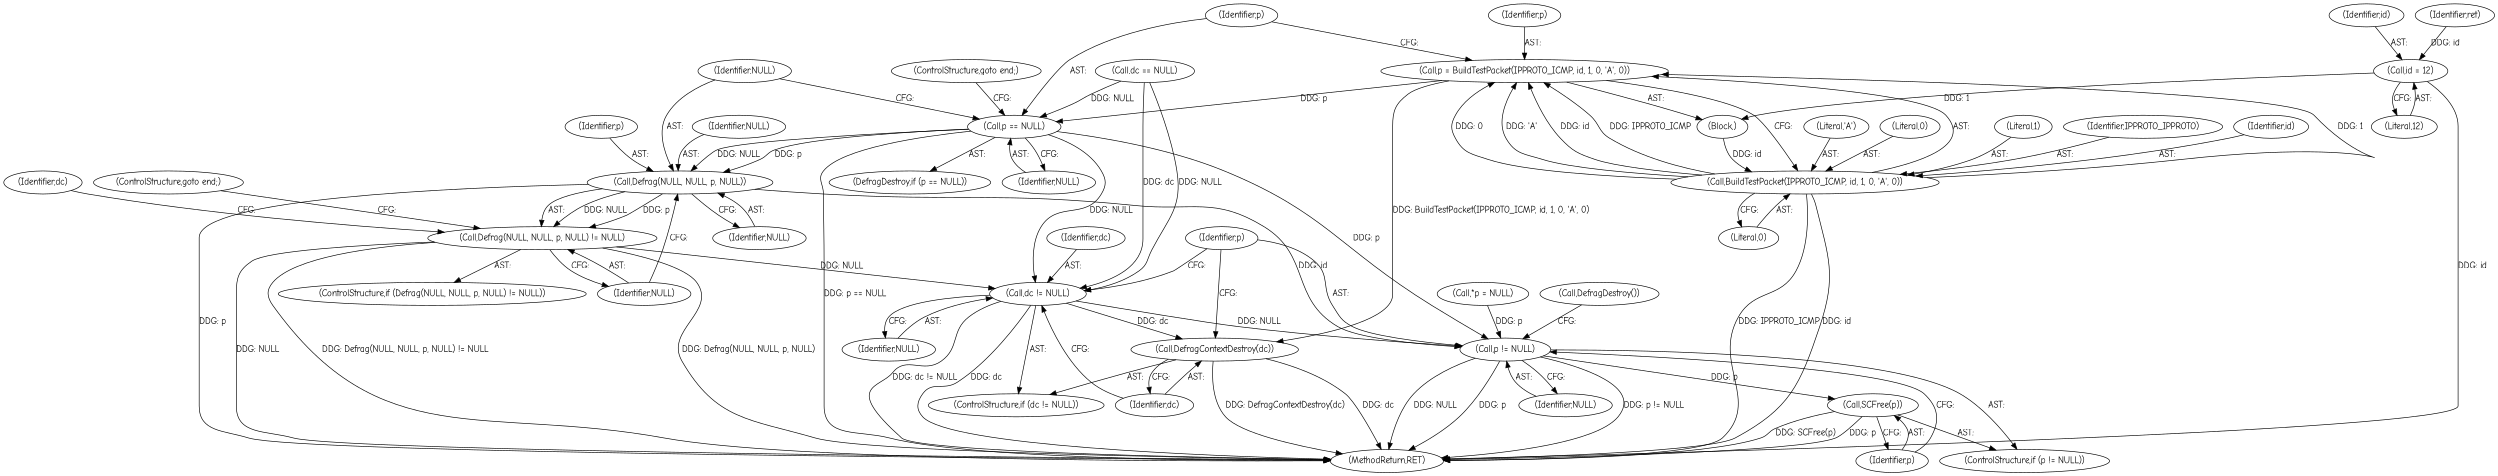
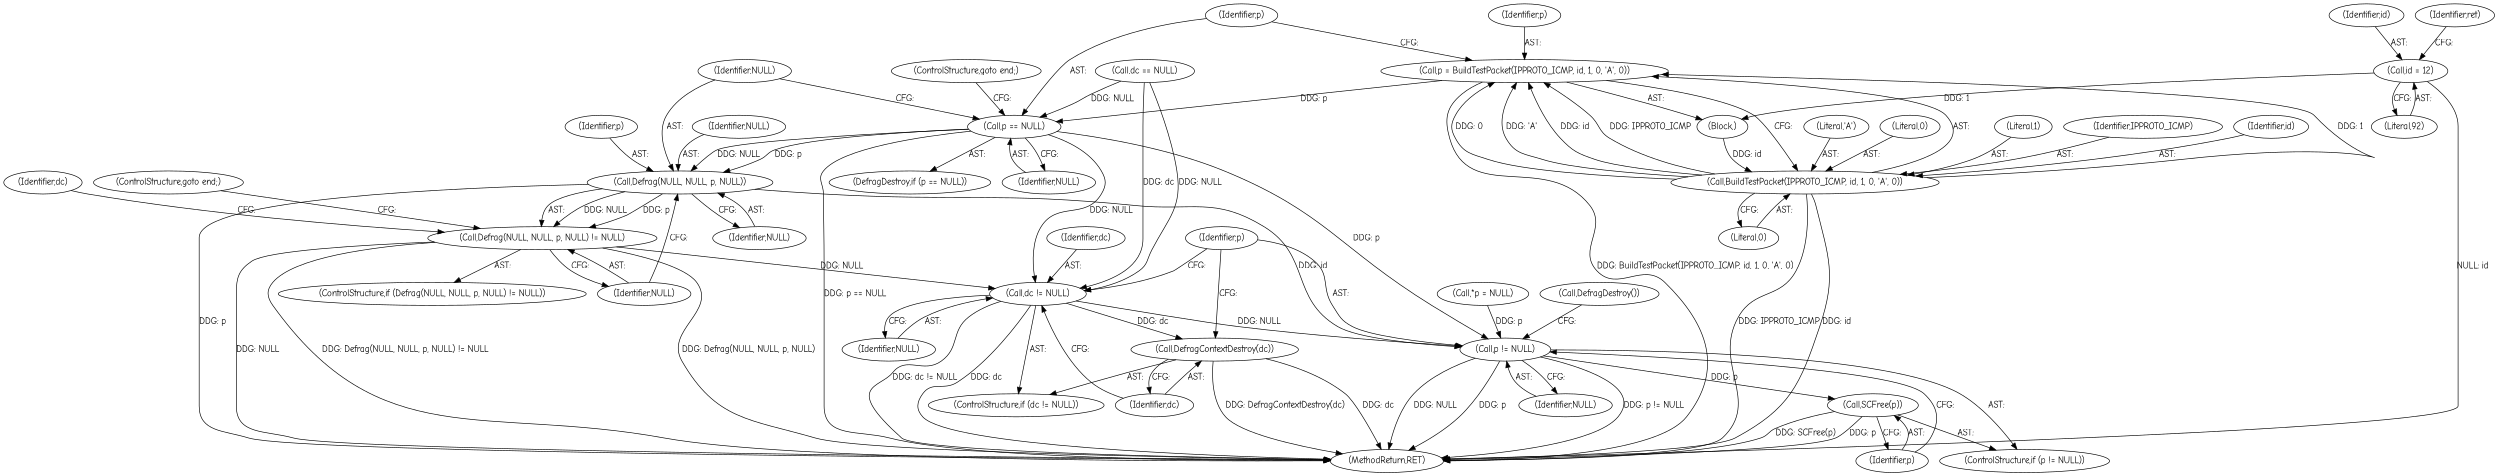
edge "(Identifier,ret)" -> "(Call,id = 12)": label "DDG: id" -> "CFG: "
node "(Identifier,IPPROTO_IPPROTO)": label "(Identifier,IPPROTO_IPPROTO)" -> "(Identifier,IPPROTO_ICMP)"
node "(Literal,12)": label "(Literal,12)" -> "(Literal,92)"
edge "(Call,p = BuildTestPacket(IPPROTO_ICMP, id, 1, 0, 'A', 0))" -> "(Call,DefragContextDestroy(dc))": now "(Call,p = BuildTestPacket(IPPROTO_ICMP, id, 1, 0, 'A', 0))" -> "(MethodReturn,RET)"
edge "(Call,id = 12)" -> "(MethodReturn,RET)": label "DDG: id" -> "NULL: id"
